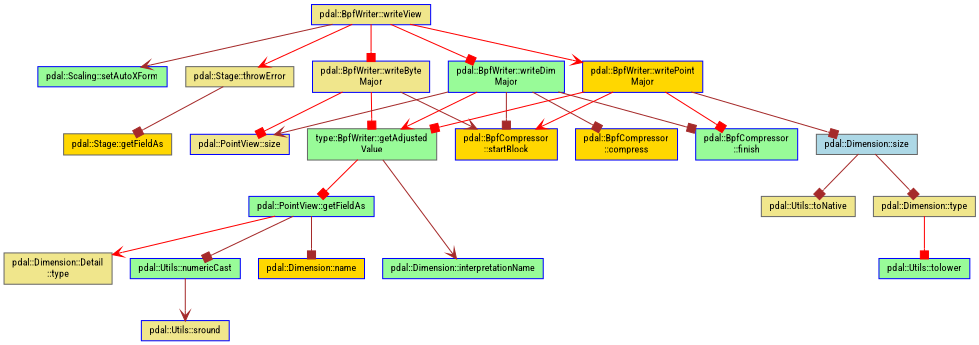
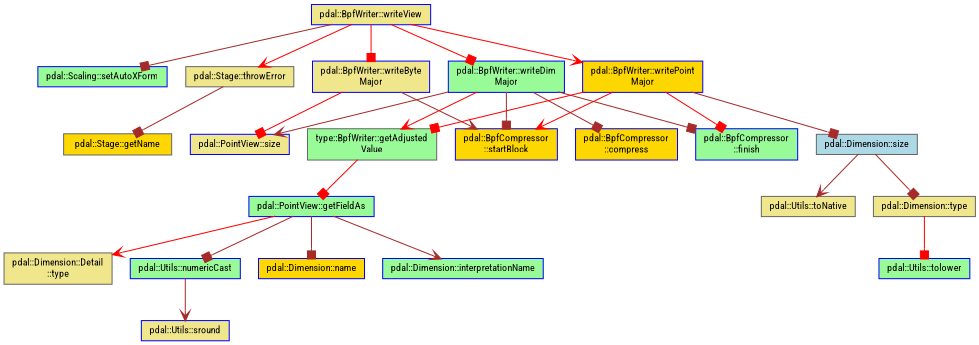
edge "pdal::BpfWriter::writeView" -> "pdal::Scaling::setAutoXForm": arrowhead vee -> box
edge "pdal::BpfWriter::writeByte Major" -> "type::BpfWriter::getAdjusted Value": removed
node "pdal::Stage::getFieldAs": label "pdal::Stage::getFieldAs" -> "pdal::Stage::getName"
edge "pdal::Dimension::size" -> "pdal::Utils::toNative": arrowhead box -> vee
edge "type::BpfWriter::getAdjusted Value" -> "pdal::Dimension::interpretationName": now "pdal::PointView::getFieldAs" -> "pdal::Dimension::interpretationName"
